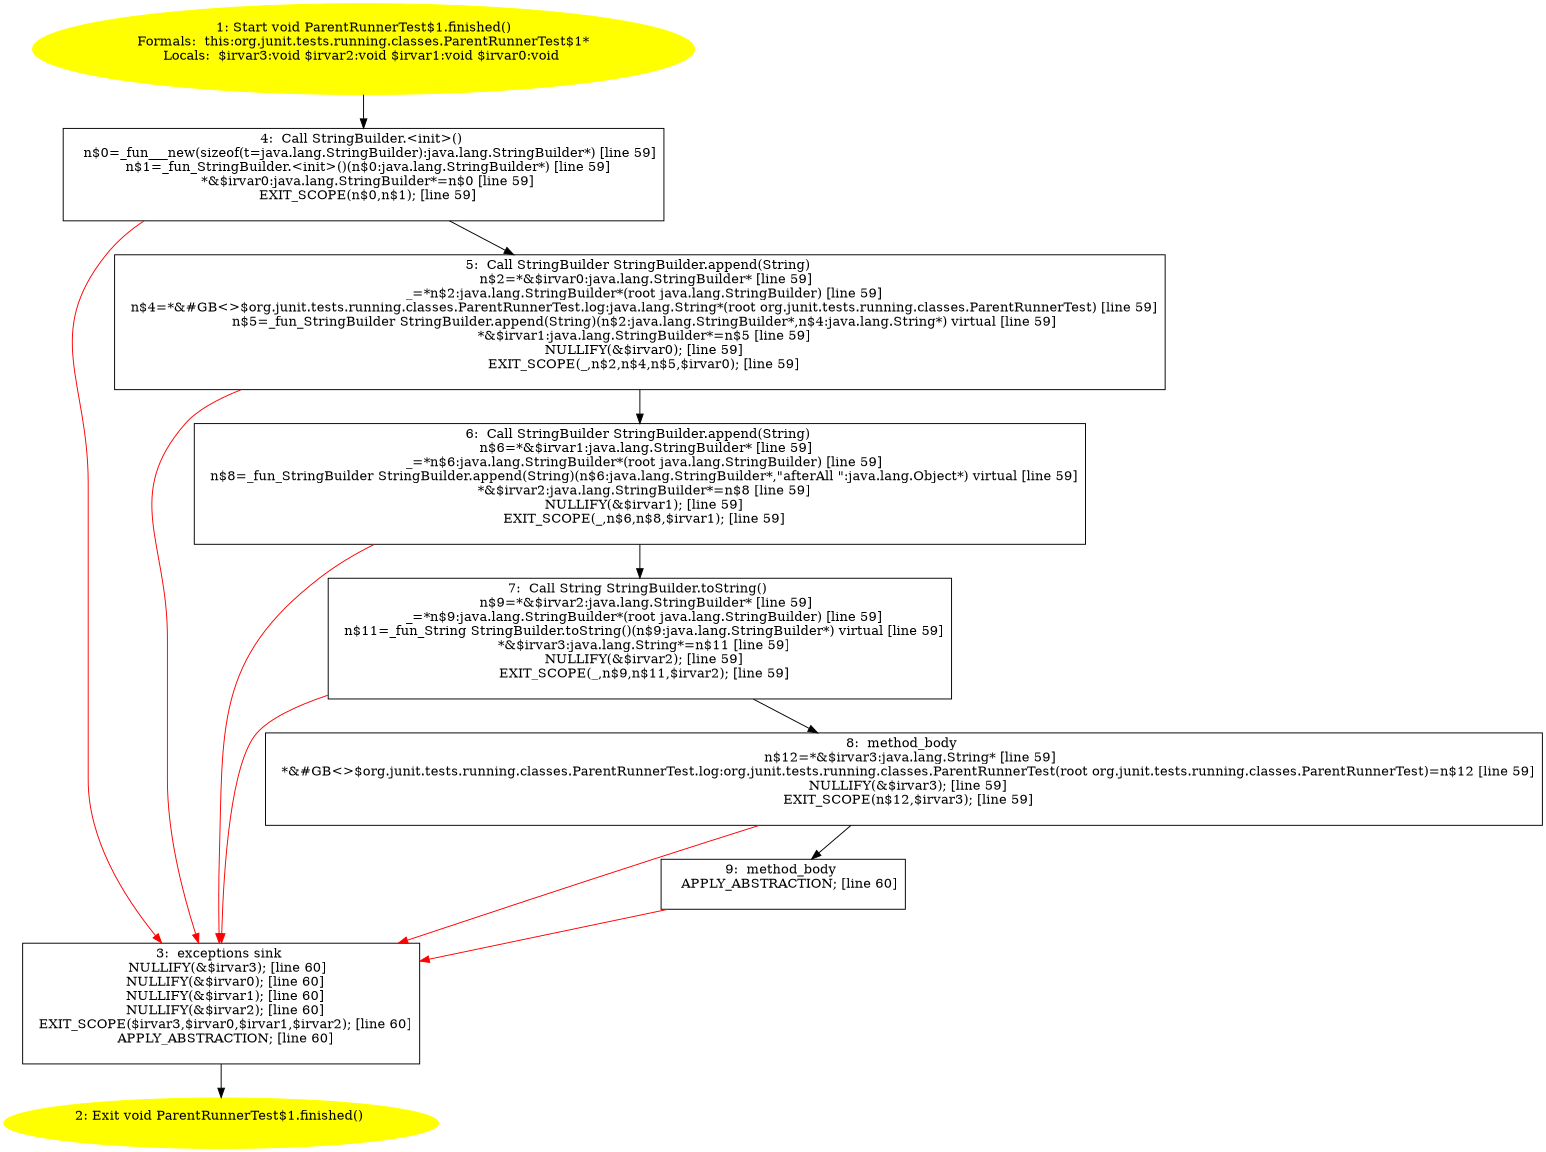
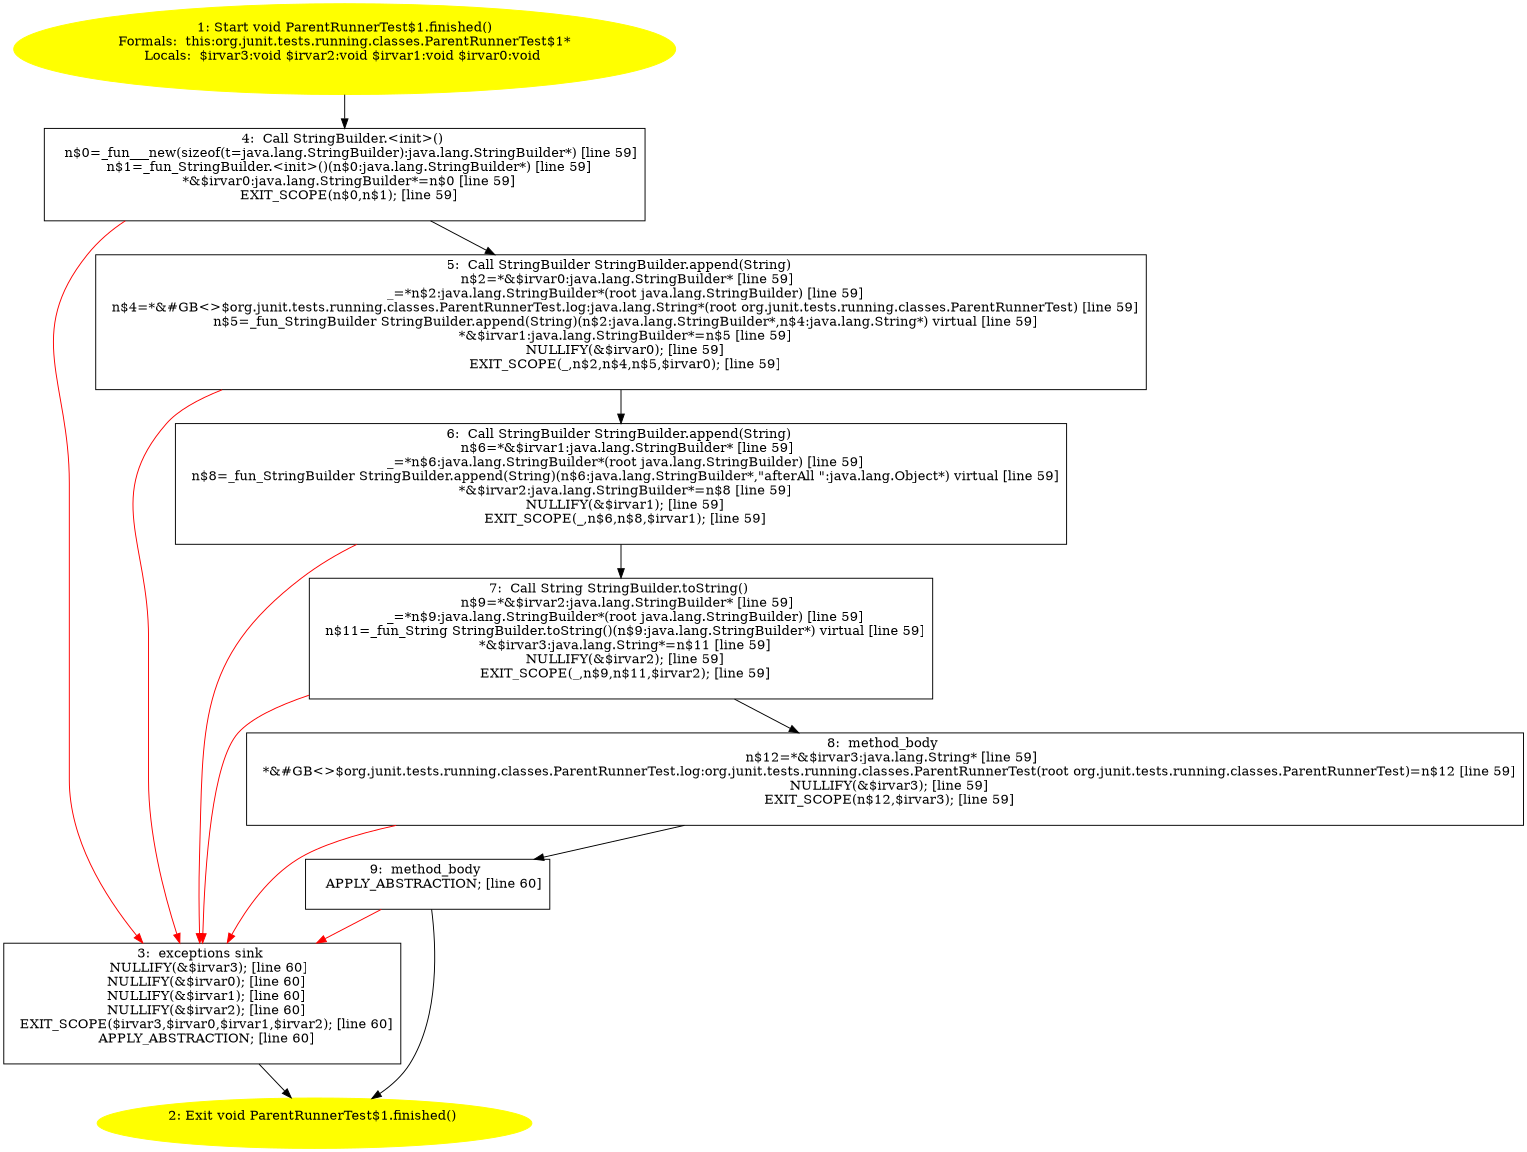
edge "9:  method_body APPLY_ABSTRACTION; [line 60]" -> "2: Exit void ParentRunnerTest$1.finished()": added
